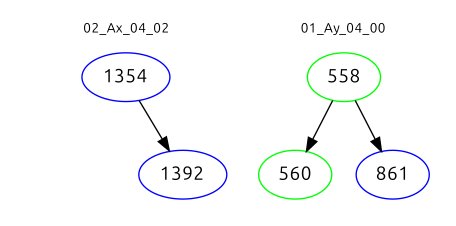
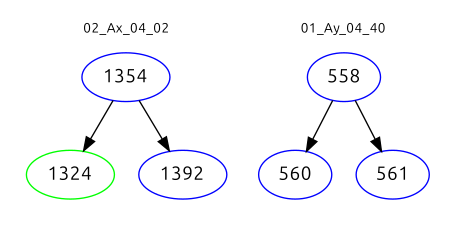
cluster "01_Ay_04_00": label "01_Ay_04_00" -> "01_Ay_04_40"
node "558": color green -> blue
node "1324": added
node "560": color green -> blue
node "861": label "861" -> "561"
